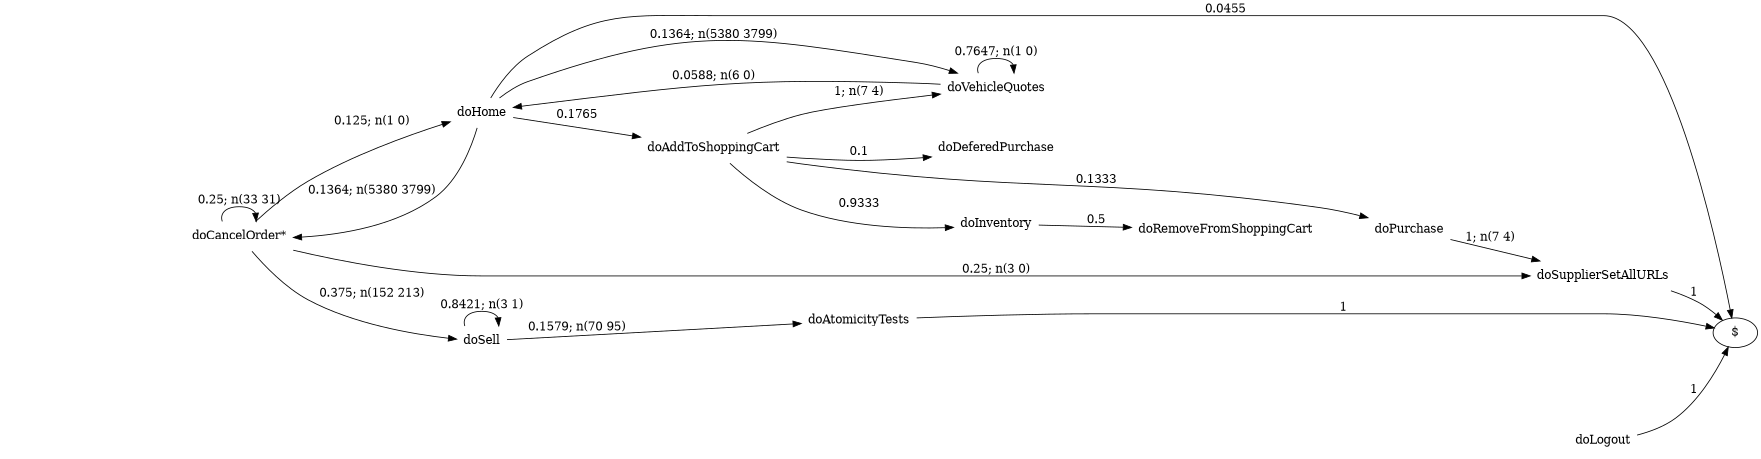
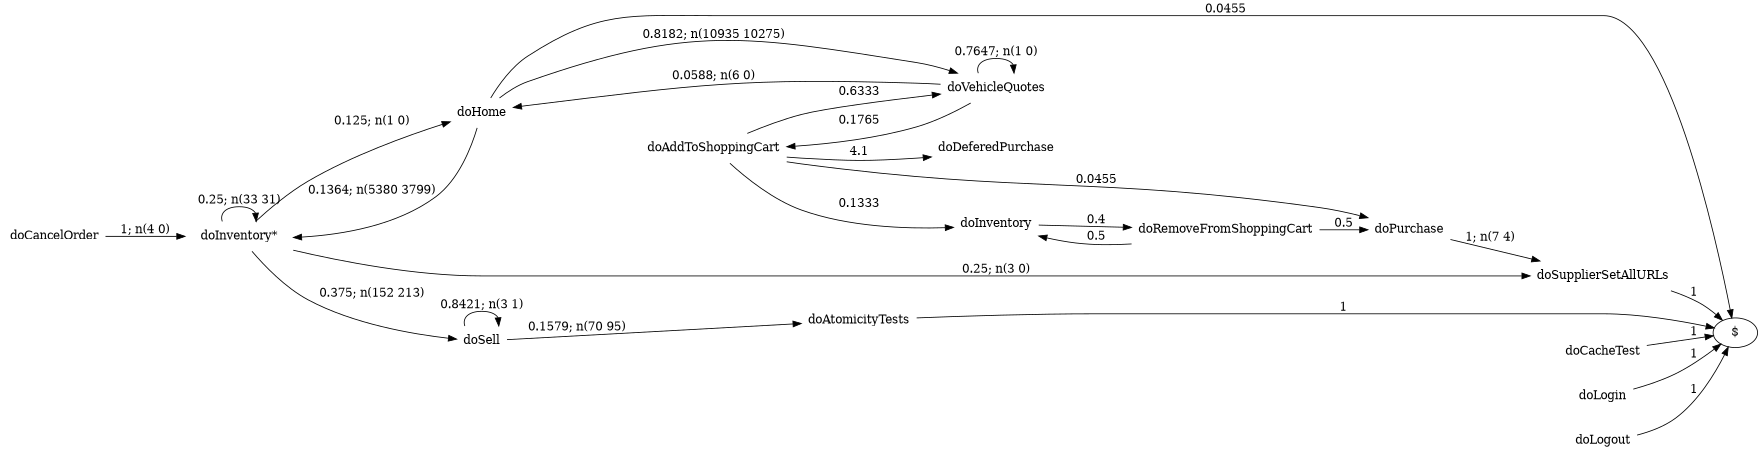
edge "doHome" -> "doVehicleQuotes": label "0.1364; n(5380 3799)" -> "0.8182; n(10935 10275)"
edge "doAddToShoppingCart" -> "doVehicleQuotes": label "1; n(7 4)" -> "0.6333"
edge "doHome" -> "doAddToShoppingCart": now "doVehicleQuotes" -> "doAddToShoppingCart"
edge "doAddToShoppingCart" -> "doDeferedPurchase": label "0.1" -> "4.1"
edge "doAddToShoppingCart" -> "doPurchase": label "0.1333" -> "0.0455"
edge "doAddToShoppingCart" -> "doInventory": label "0.9333" -> "0.1333"
edge "doInventory" -> "doRemoveFromShoppingCart": label "0.5" -> "0.4"
edge "doRemoveFromShoppingCart" -> "doPurchase": added, label "0.5"
node "doCancelOrder": added
node "doCancelOrder*": label "doCancelOrder*" -> "doInventory*"
edge "doRemoveFromShoppingCart" -> "doInventory": added, label "0.5"
node "doCacheTest": added
node "doLogin": added
